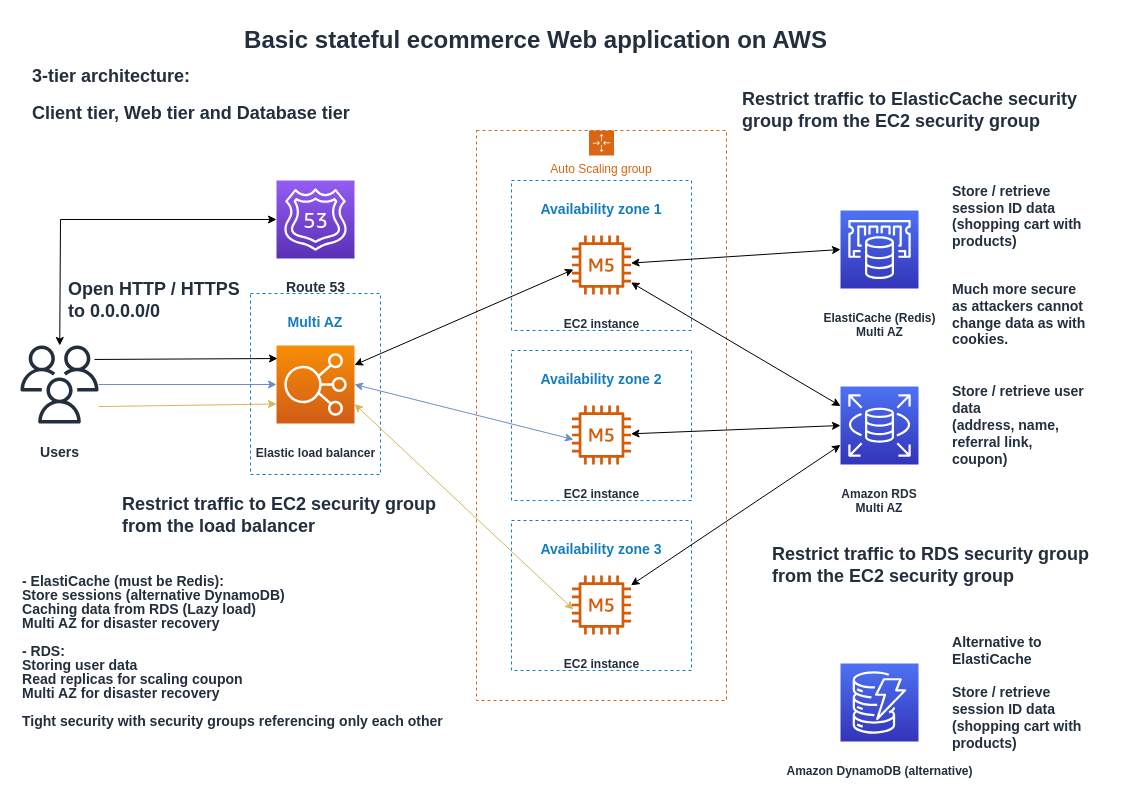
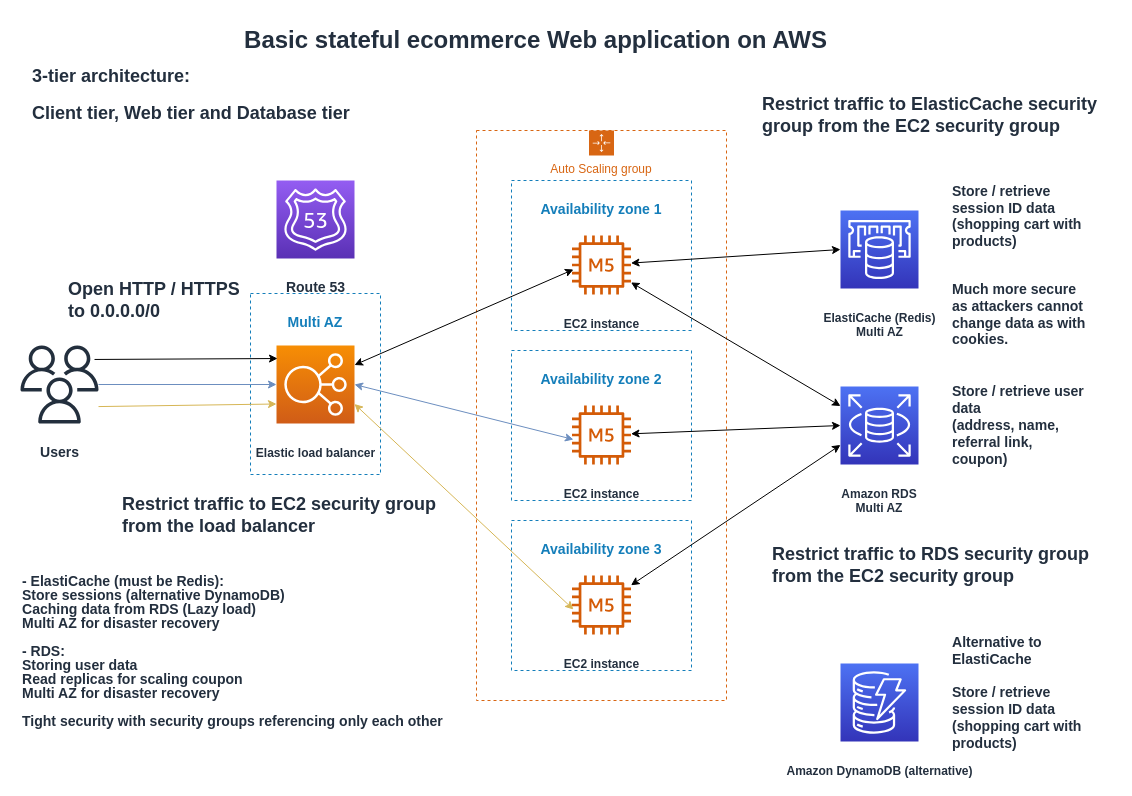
node "Restrict traffic to ElasticCache security group from the EC2 security group": moved (911, 111) -> (931, 116)
edge "Route 53" -- "Users": removed
